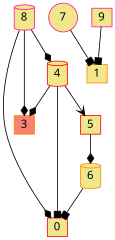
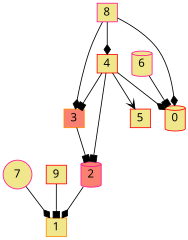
node "8": shape cylinder -> box
node "9": color deeppink -> red
edge "7" -> "1": arrowhead box -> diamond
node "4": shape cylinder -> box
edge "4" -> "3": arrowhead diamond -> box
edge "5" -> "6": removed
edge "4" -> "0": arrowhead box -> diamond
node "2": added
node "6": color darkorange -> deeppink
node "0": shape box -> cylinder
